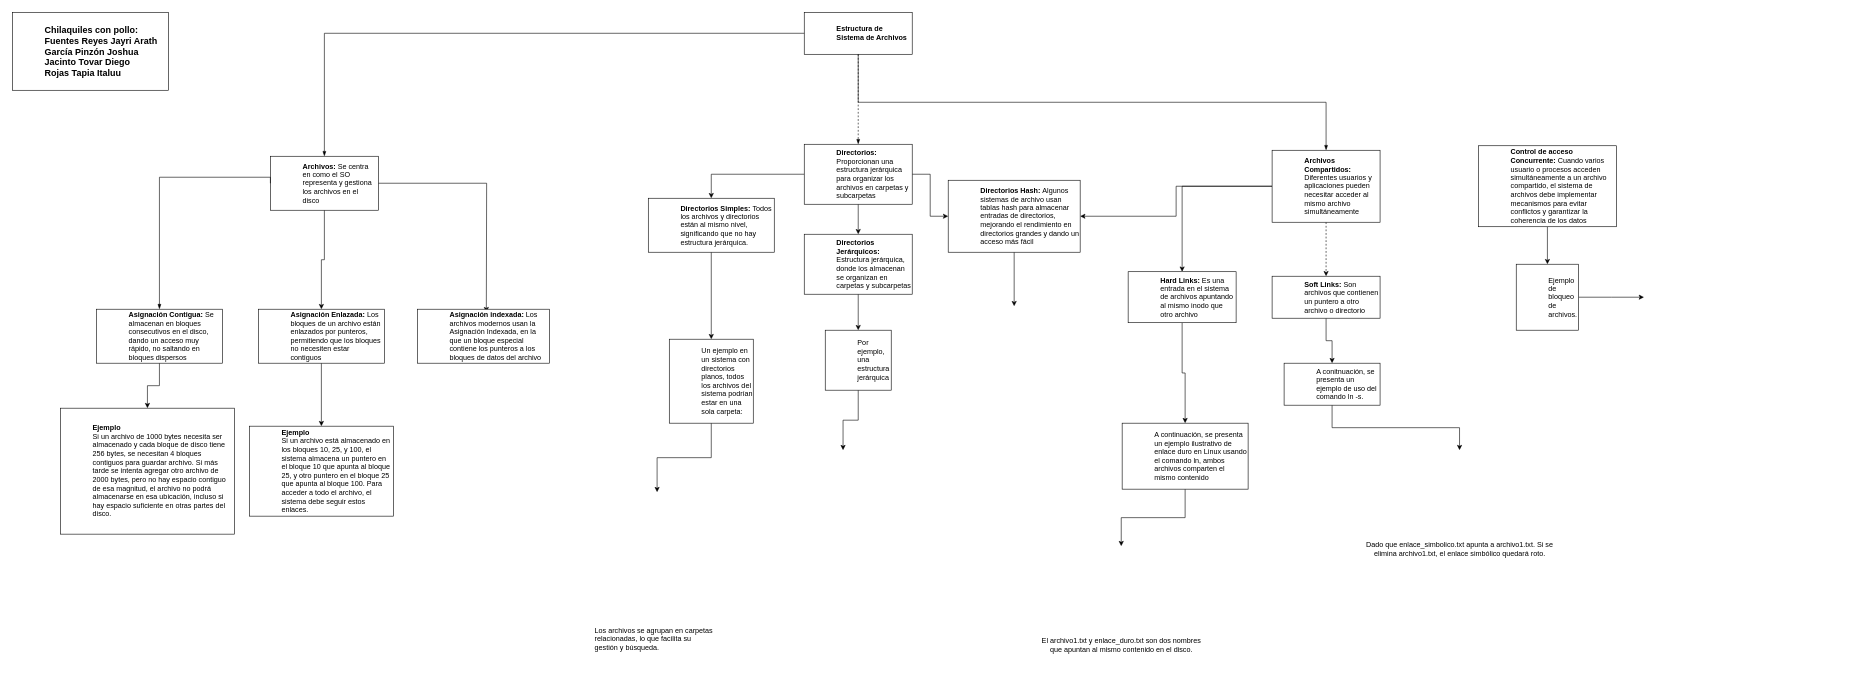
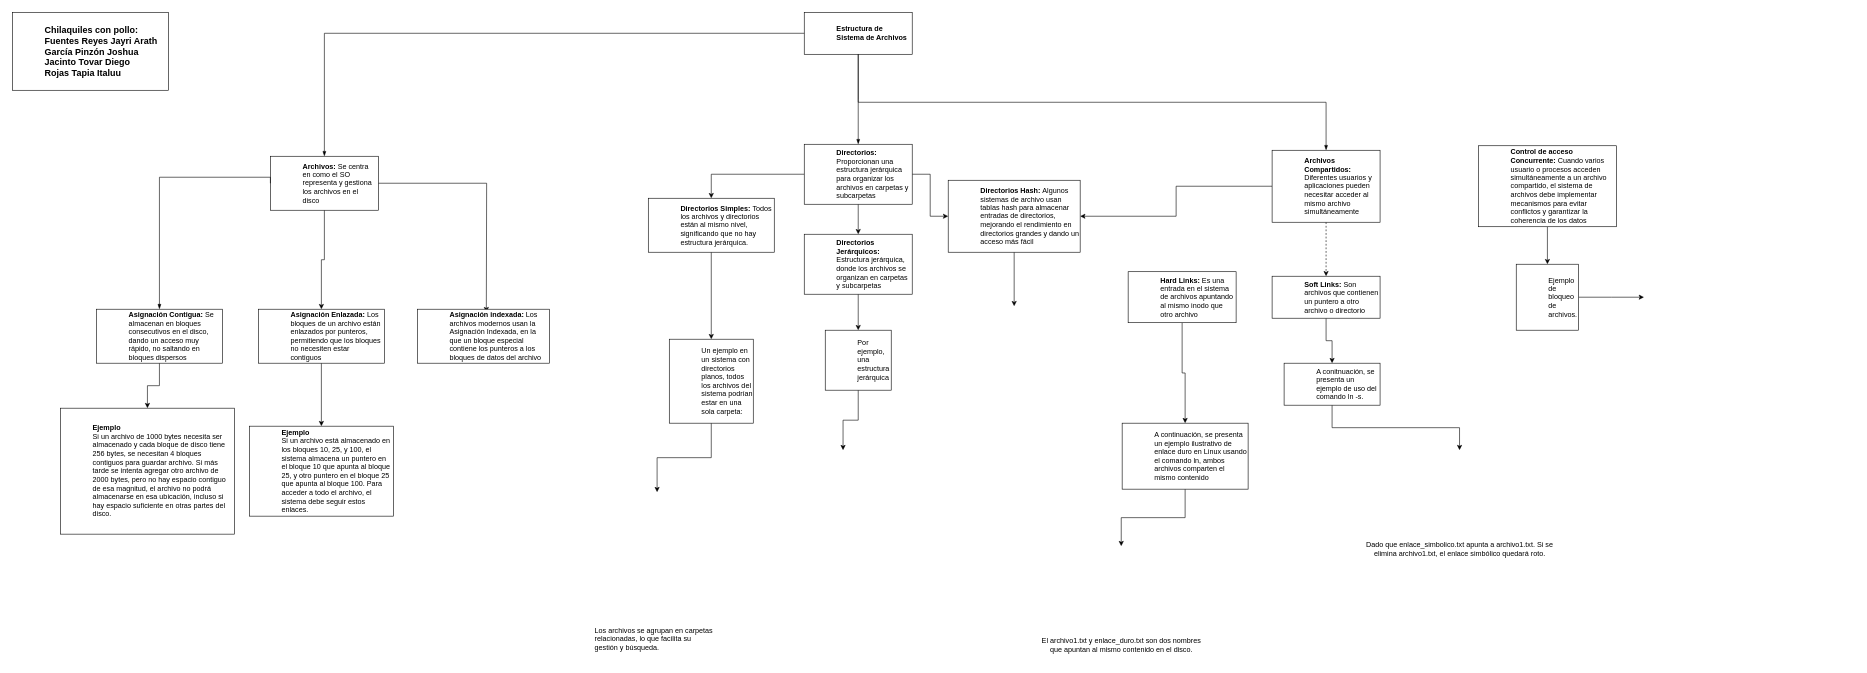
edge "Estructura de Sistema de Archivos" -> "Directorios: Proporcionan una estructura jerárquica para organizar los archivos en carpetas y subcarpetas": style dashed -> solid
node "Directorios Jerárquicos: Estructura jerárquica, donde los almacenan se organizan en carpetas y subcarpetas": label "Directorios Jerárquicos: Estructura jerárquica, donde los almacenan se organizan en carpetas y subcarpetas" -> "Directorios Jerárquicos: Estructura jerárquica, donde los archivos se organizan en carpetas y subcarpetas"
edge "Archivos Compartidos: Diferentes usuarios y aplicaciones pueden necesitar acceder al mismo archivo simultáneamente" -> "Hard Links: Es una entrada en el sistema de archivos apuntando al mismo inodo que otro archivo": removed
